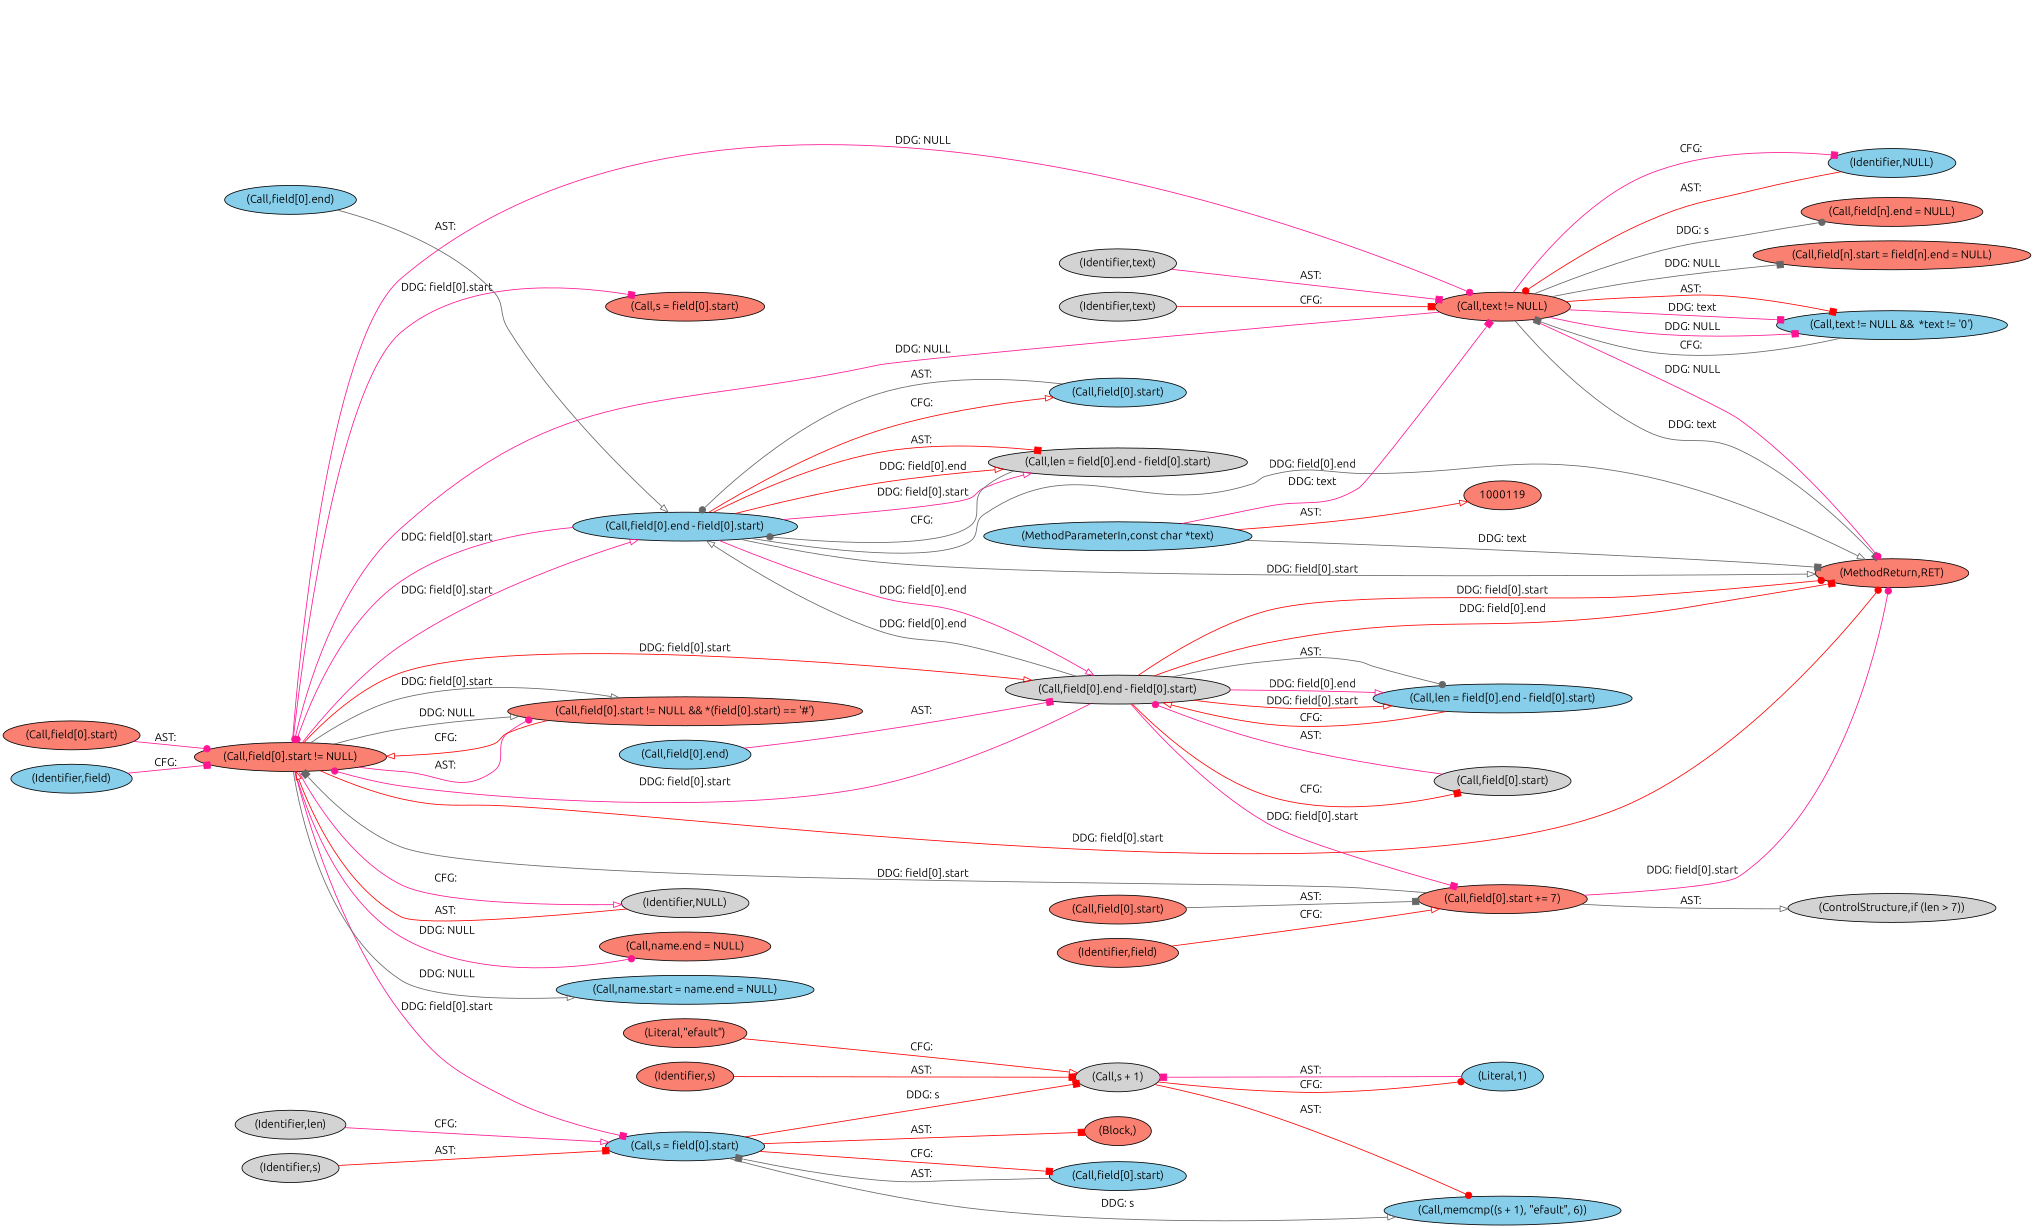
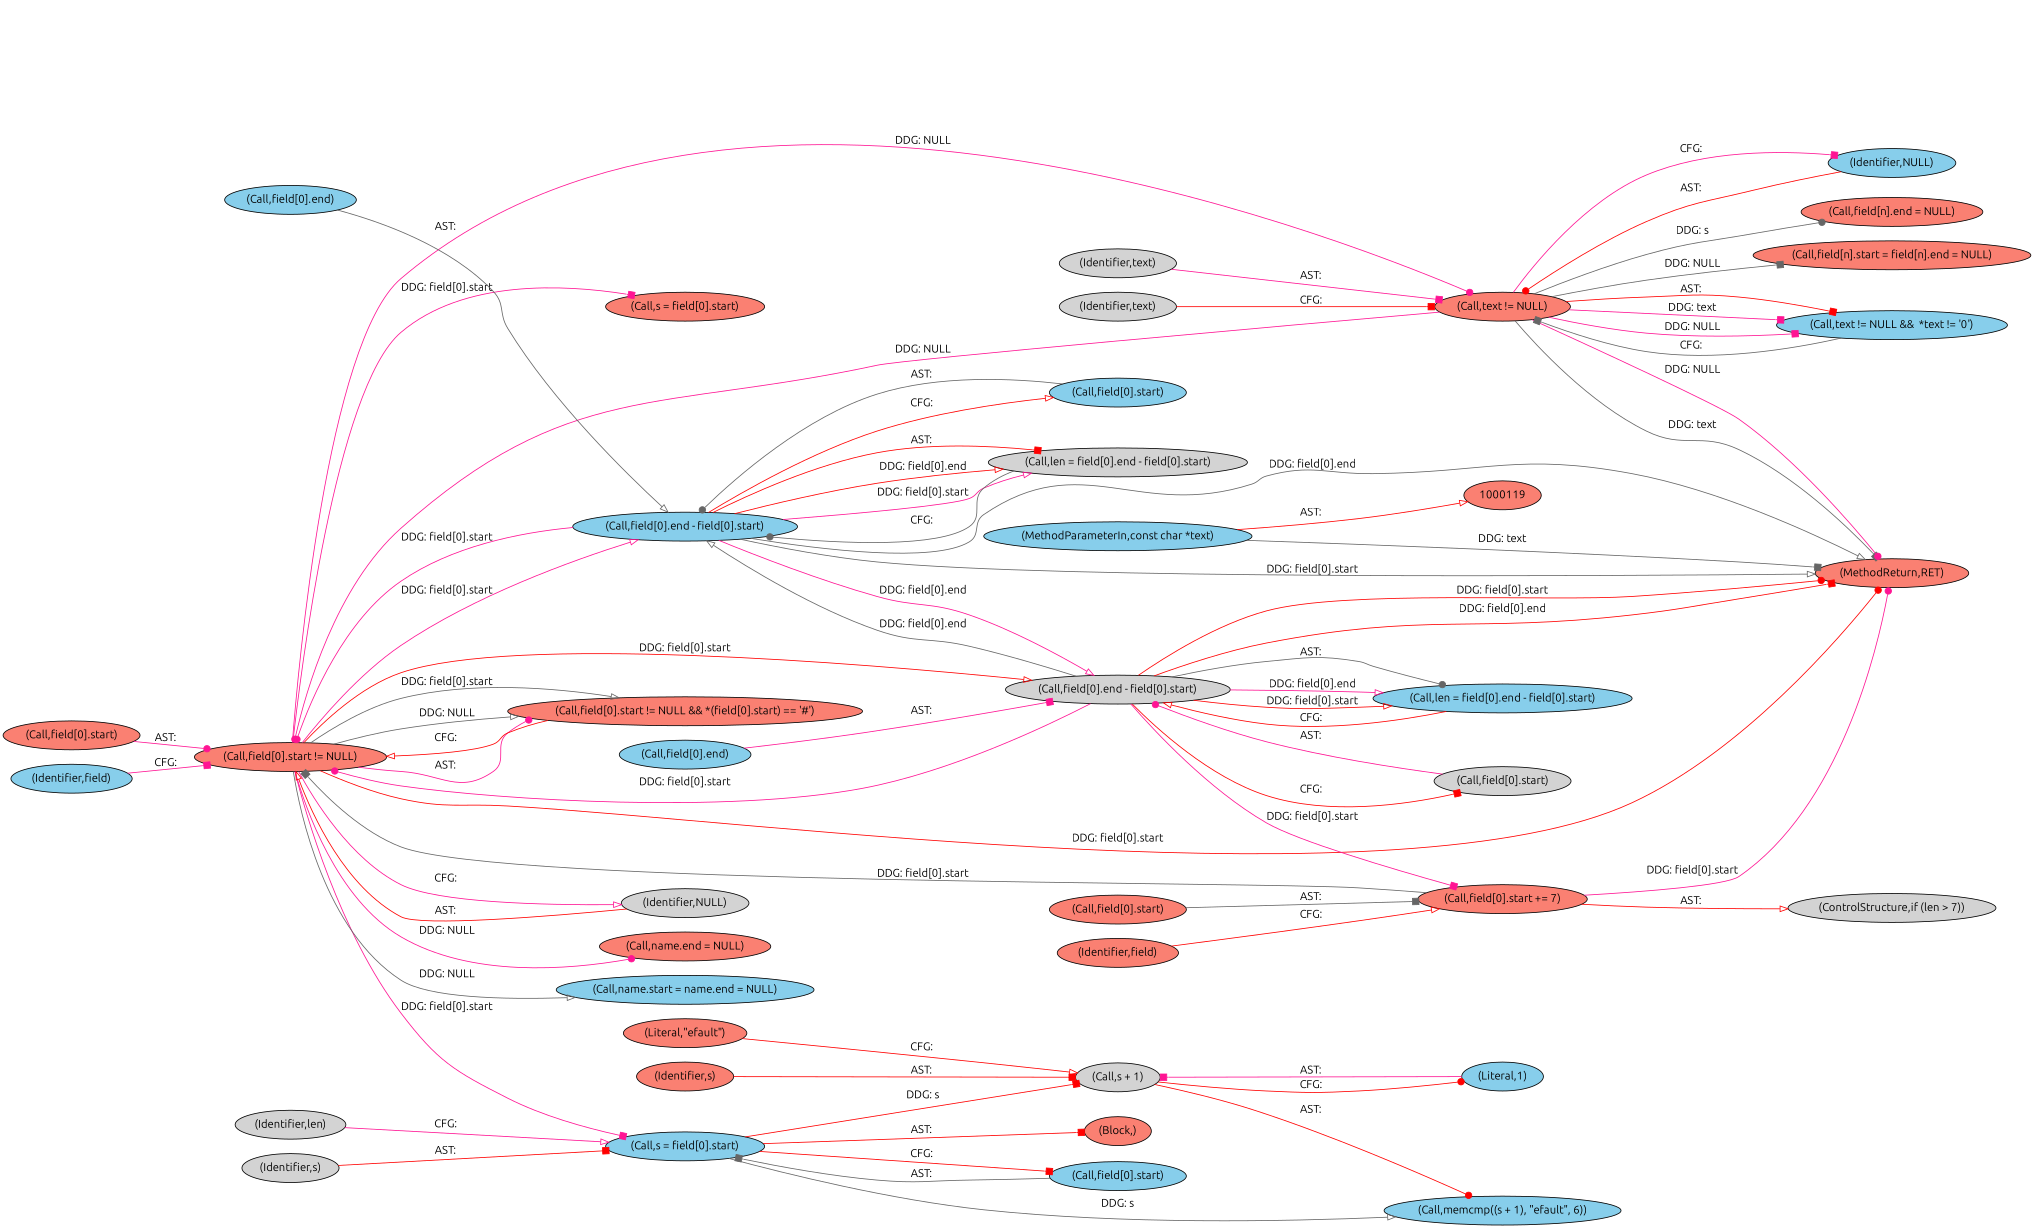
edge "(MethodParameterIn,const char *text)" -> "(Call,text != NULL)": removed, label "DDG: text"
edge "(Call,field[0].start += 7)" -> "(ControlStructure,if (len > 7))": color gray40 -> red
